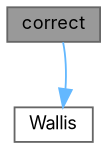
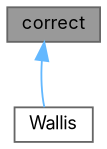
edge "correct" -> "Wallis": reversed
